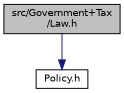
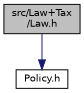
node "src/Government+Tax /Law.h": label "src/Government+Tax /Law.h" -> "src/Law+Tax /Law.h"
